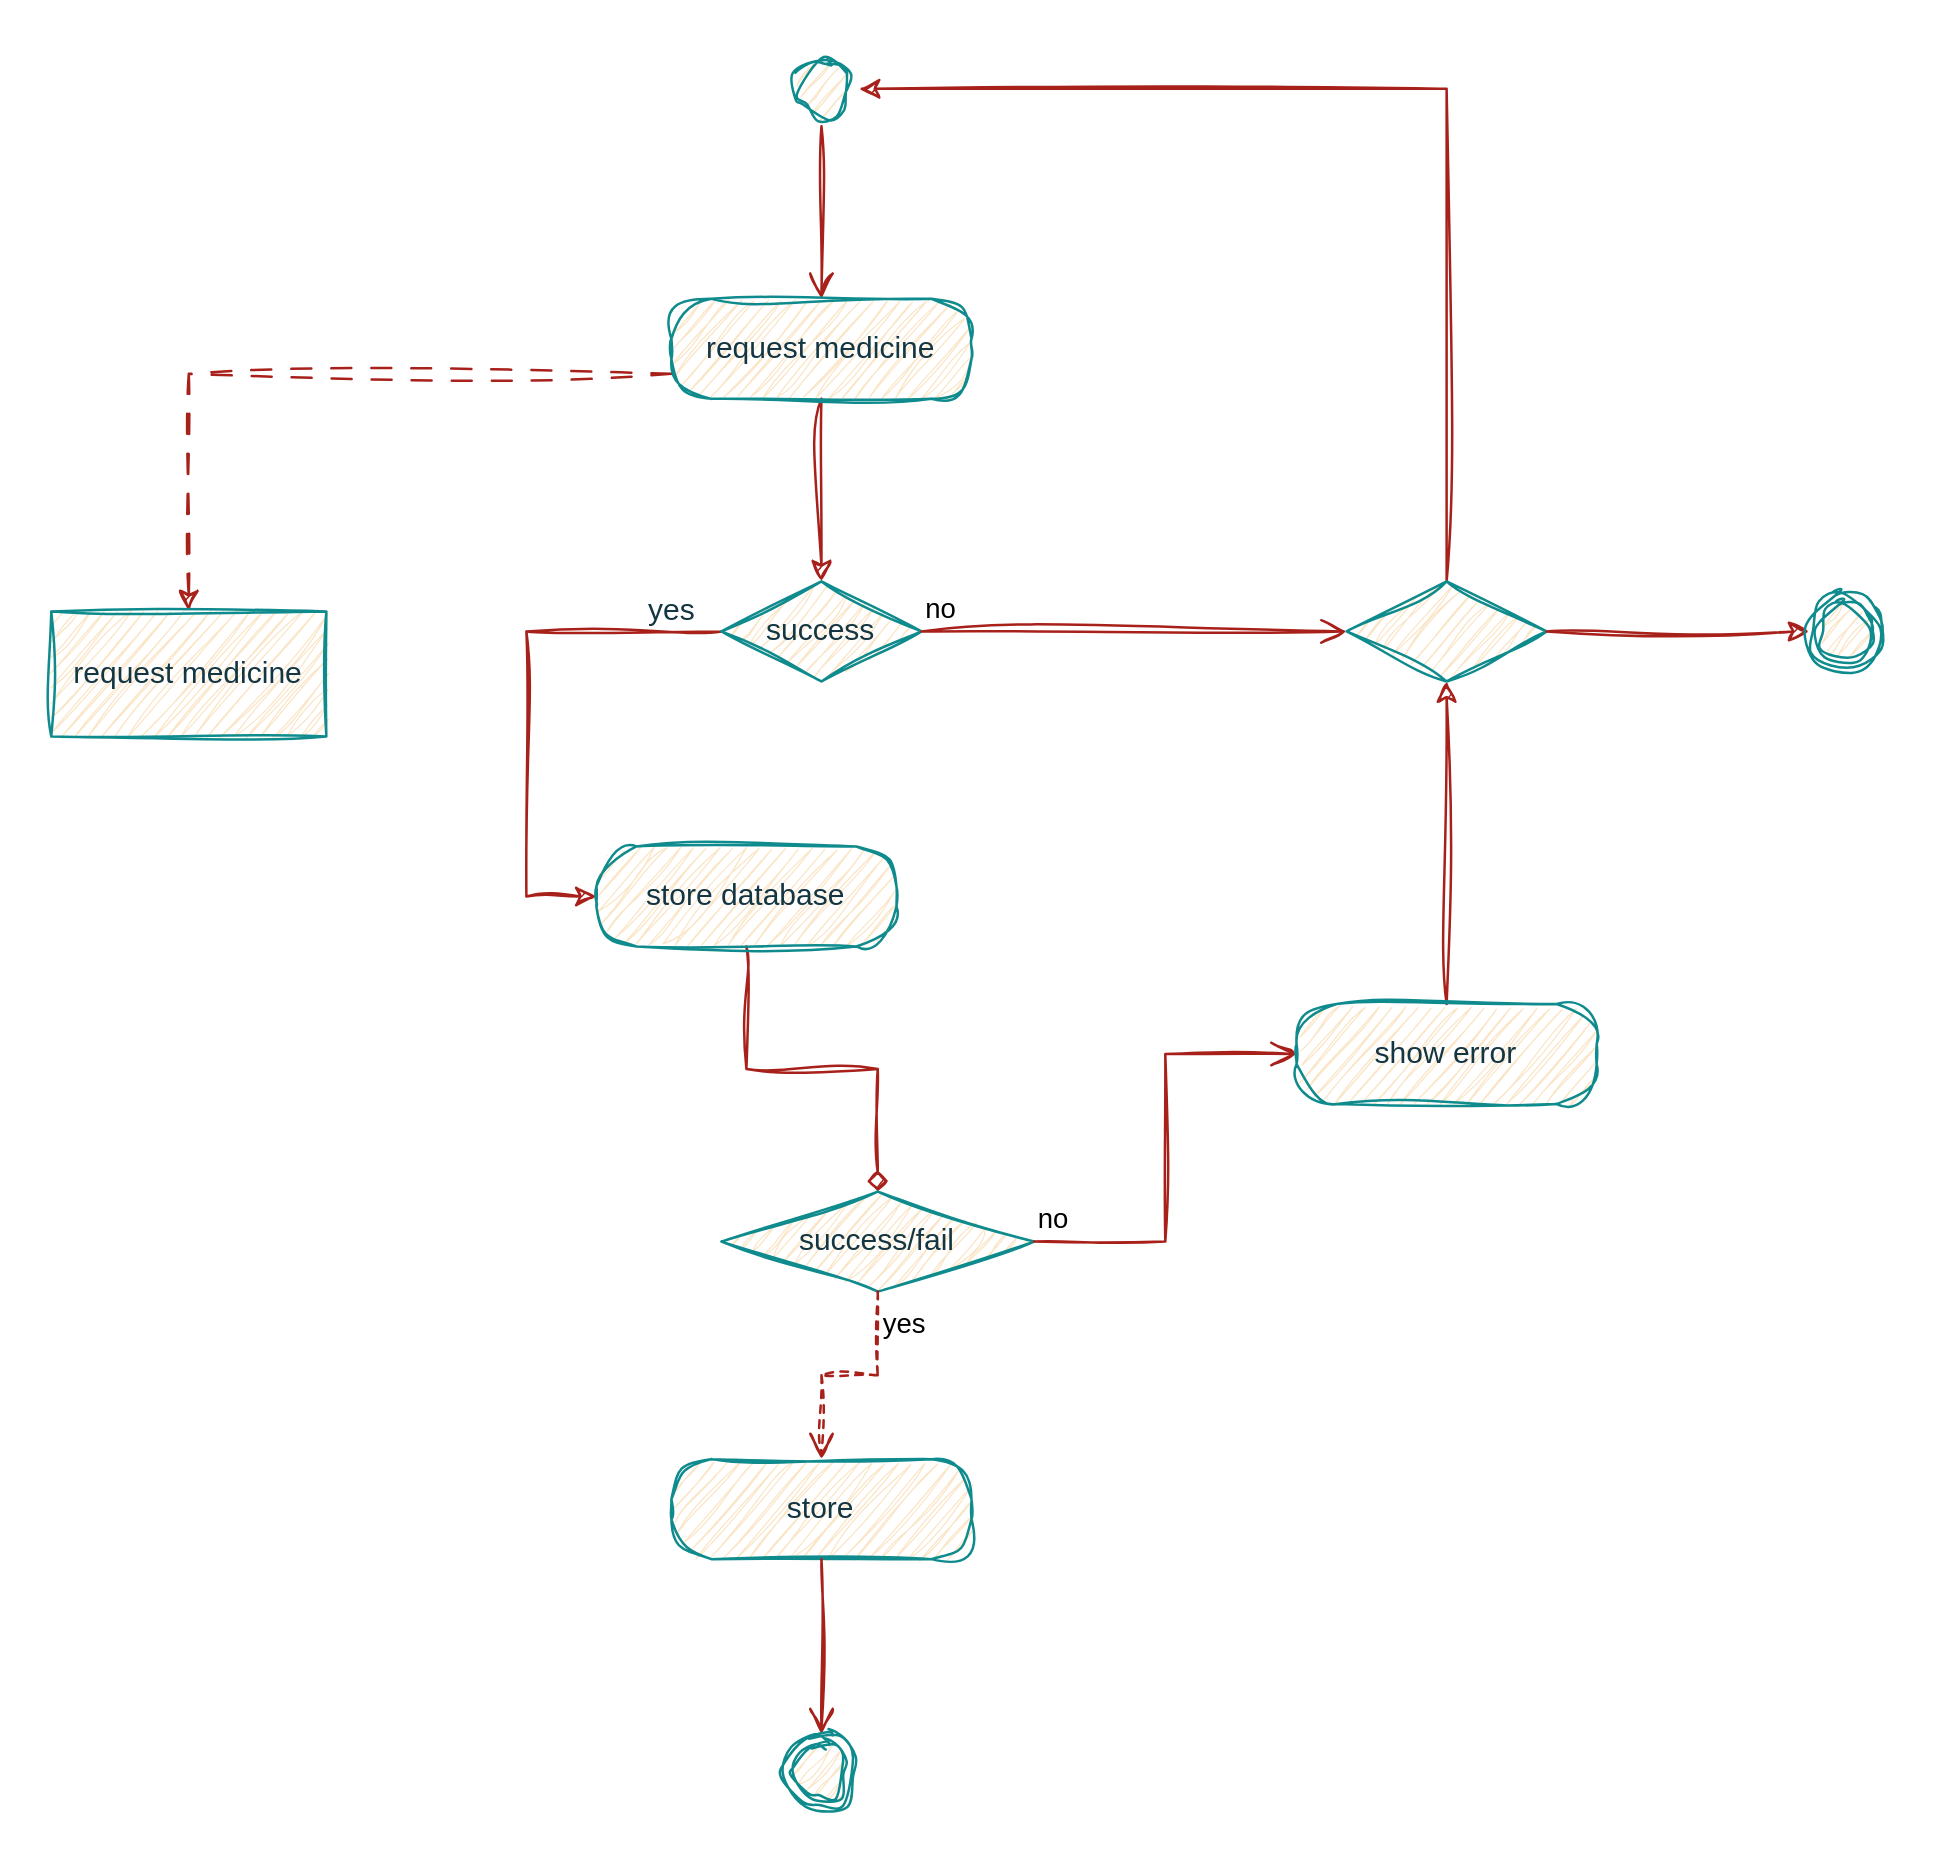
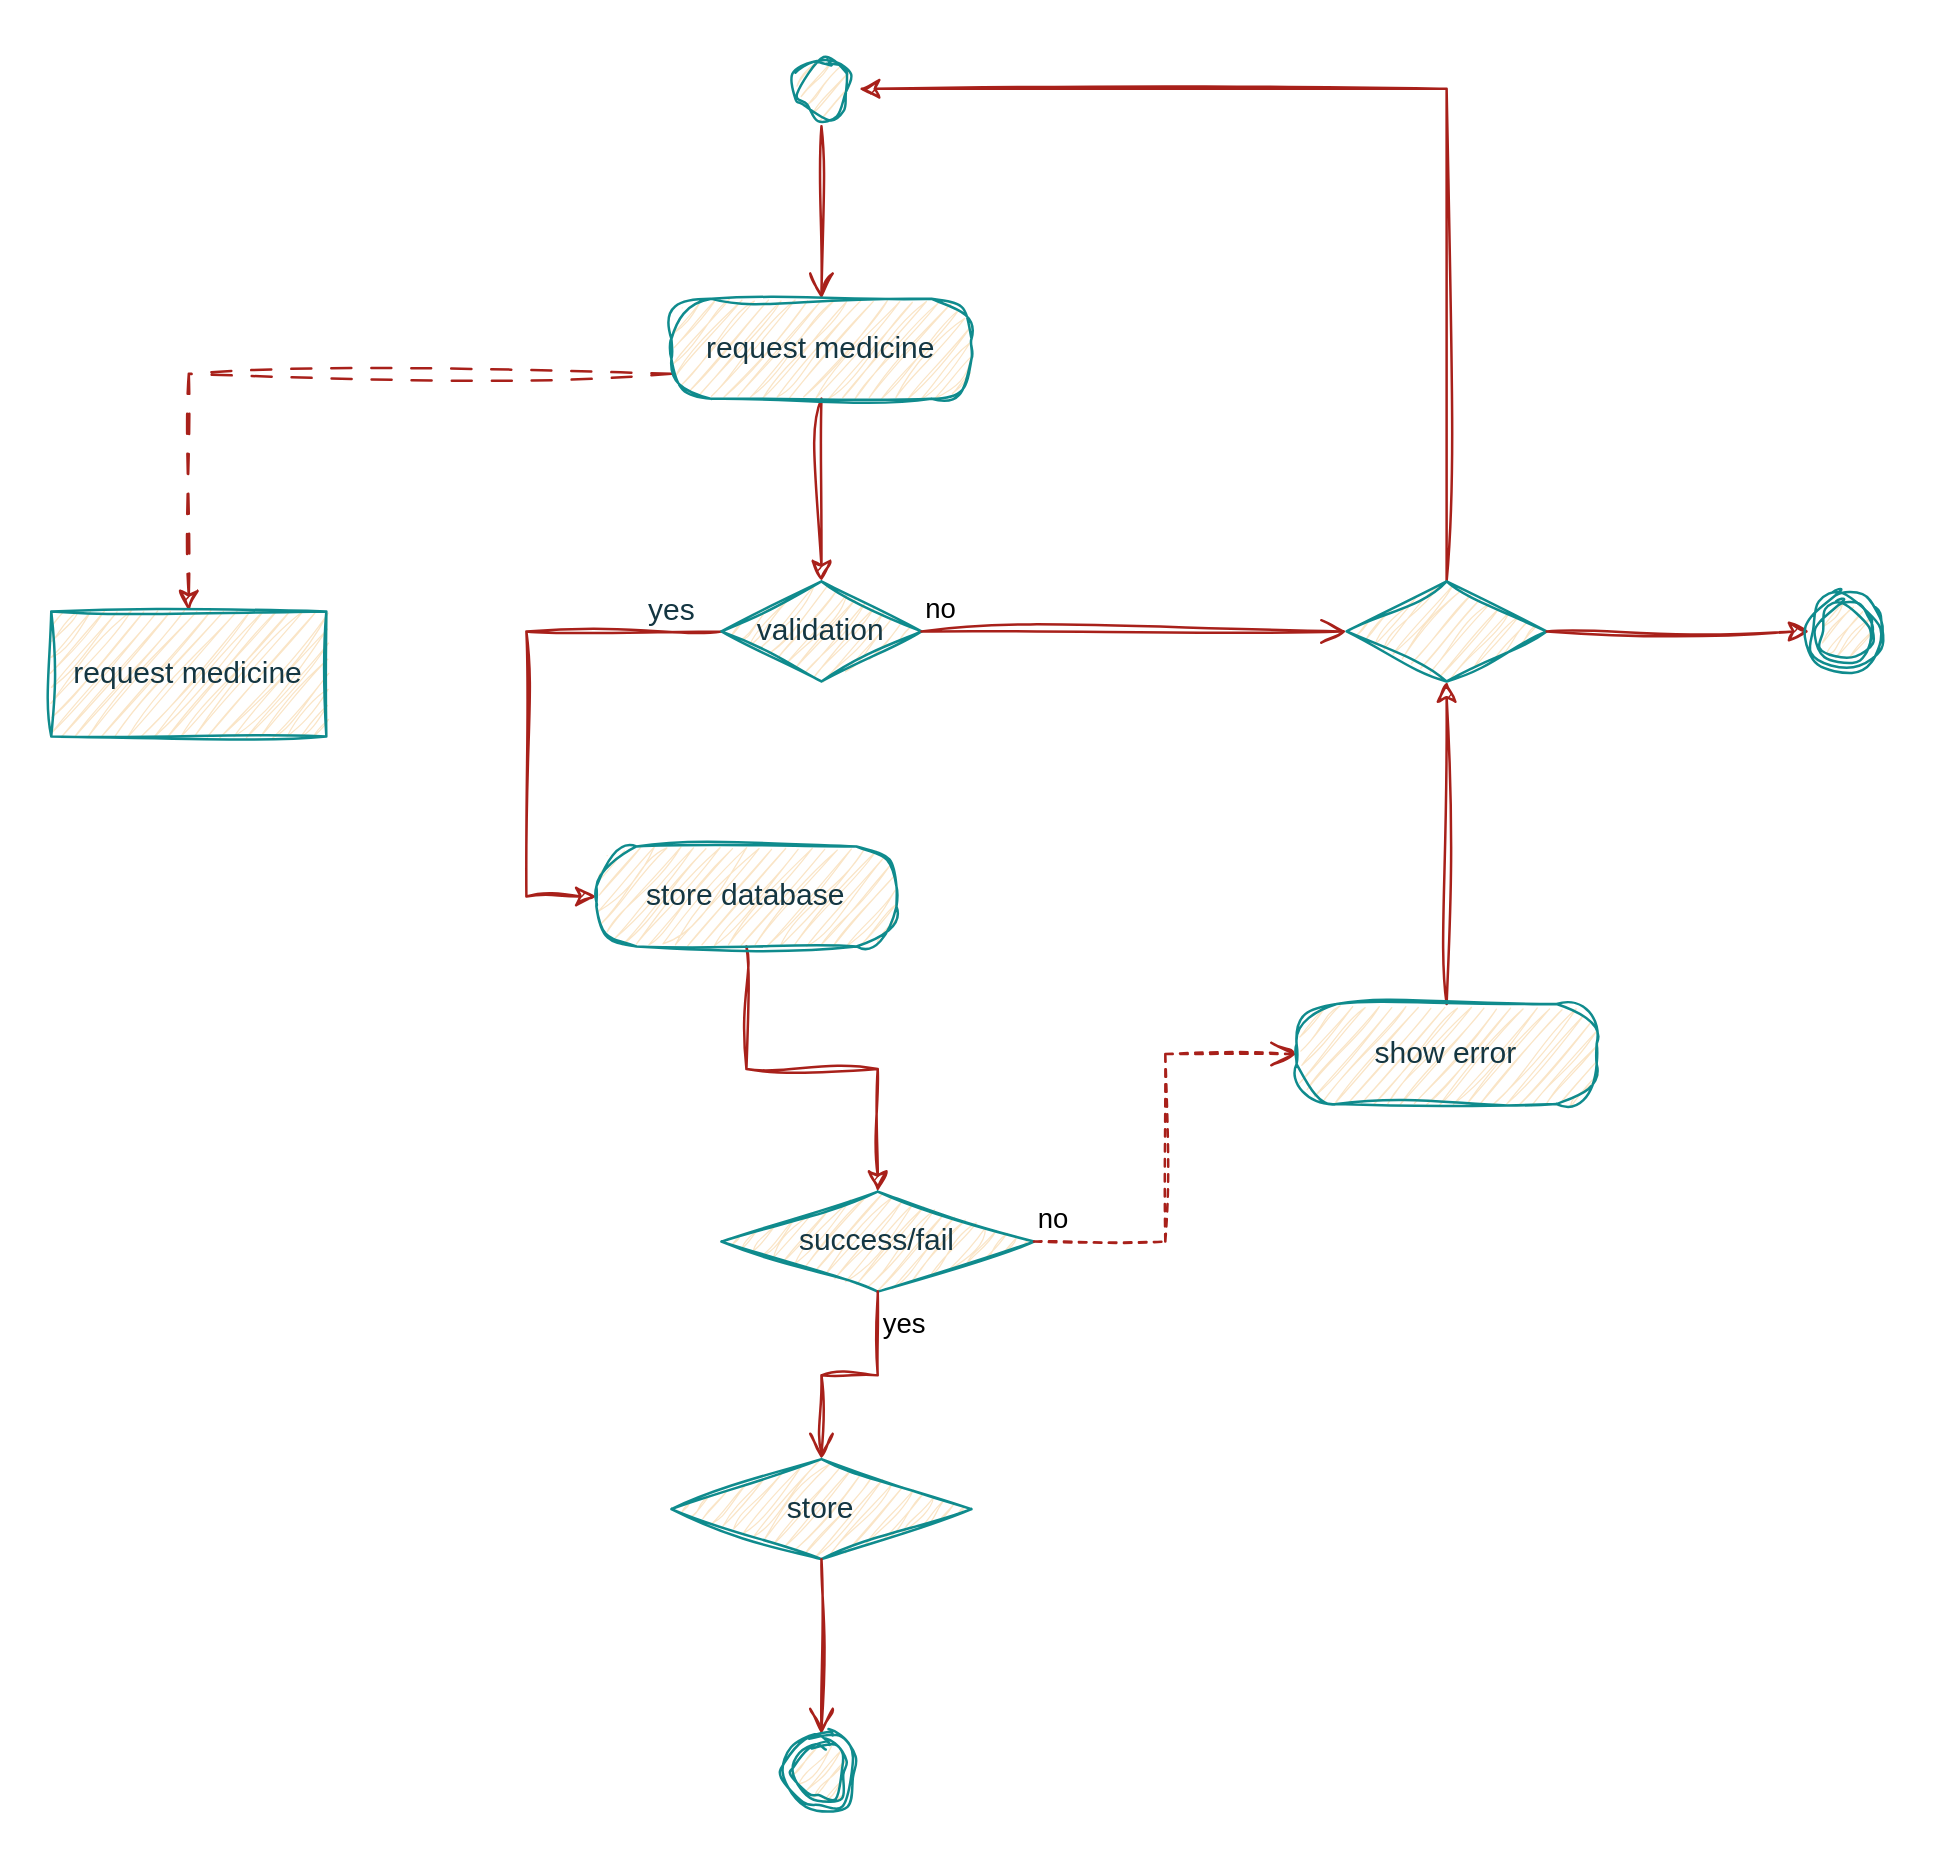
node "success": label "success" -> "validation"
edge "store database" -> "success/fail": arrowhead diamond -> classic
edge "success/fail" -> "show error": style solid -> dashed
edge "success/fail" -> "store": style dashed -> solid
node "store": shape rounded rectangle -> diamond
